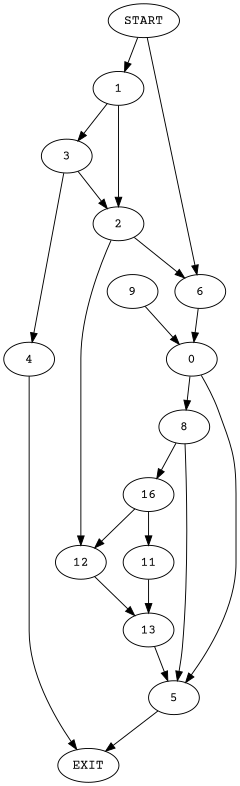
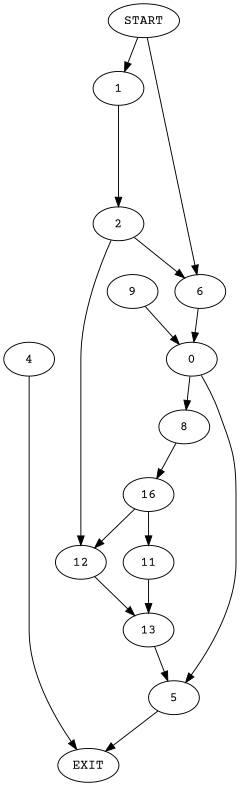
node "3": removed
edge "8" -> "5": removed
